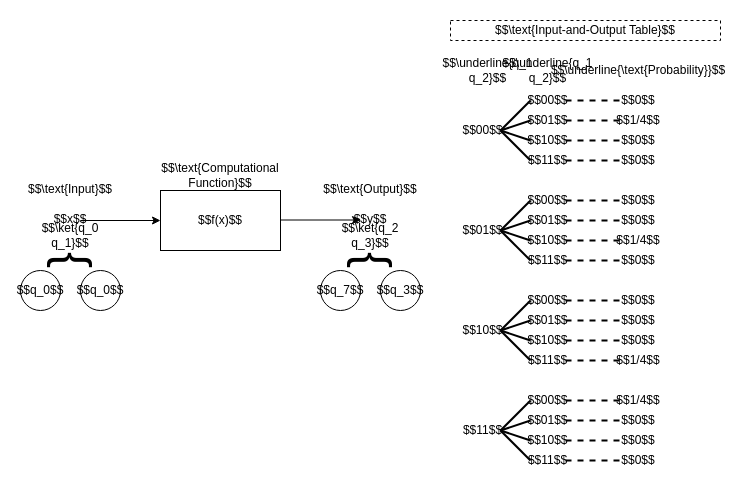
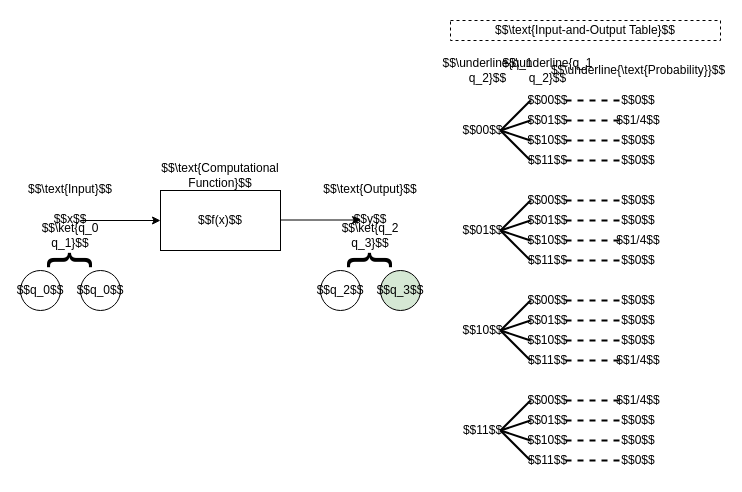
node "$$q_7$$": label "$$q_7$$" -> "$$q_2$$"
node "$$q_3$$": fillcolor #ffffff -> #d5e8d4
